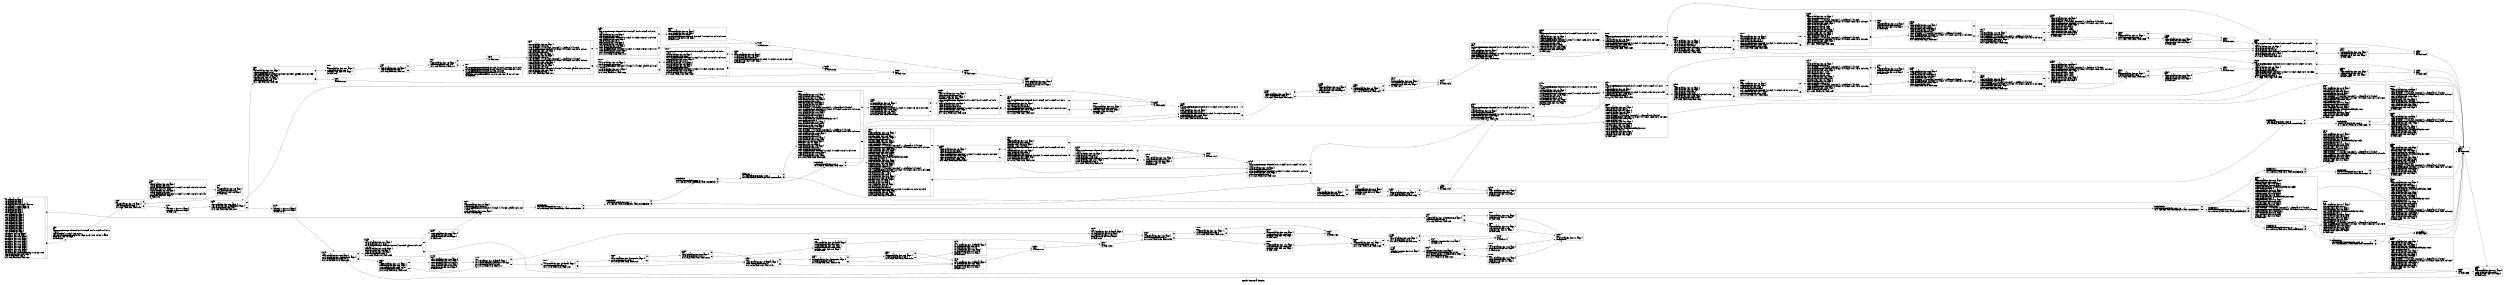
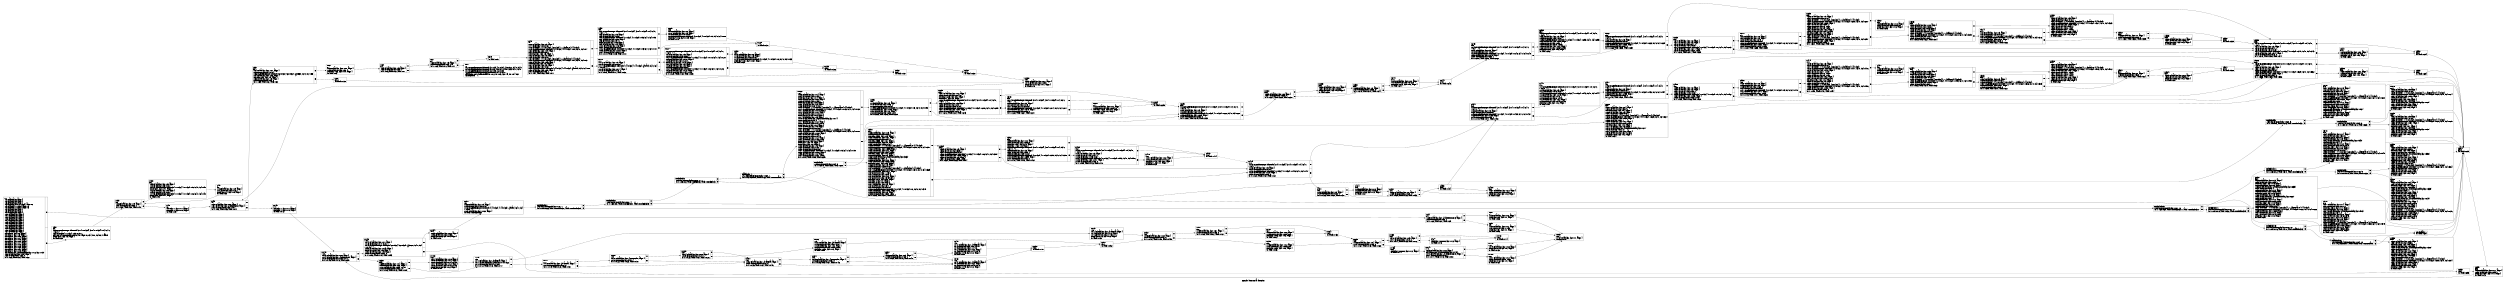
node "%314:": text "%315 = load i32, i12* %9, align 4" -> "%315 = load i32, i32* %9, align 4"
